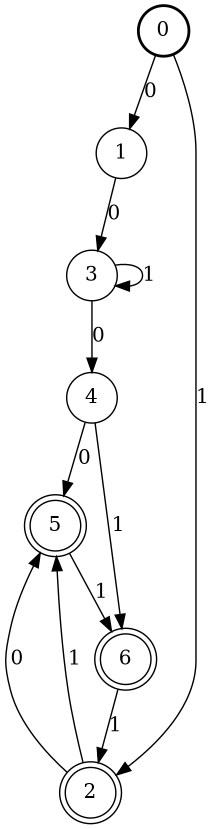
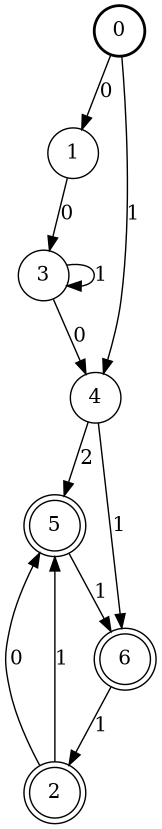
edge "0" -> "2": now "0" -> "4"
edge "4" -> "5": label "0" -> "2"
